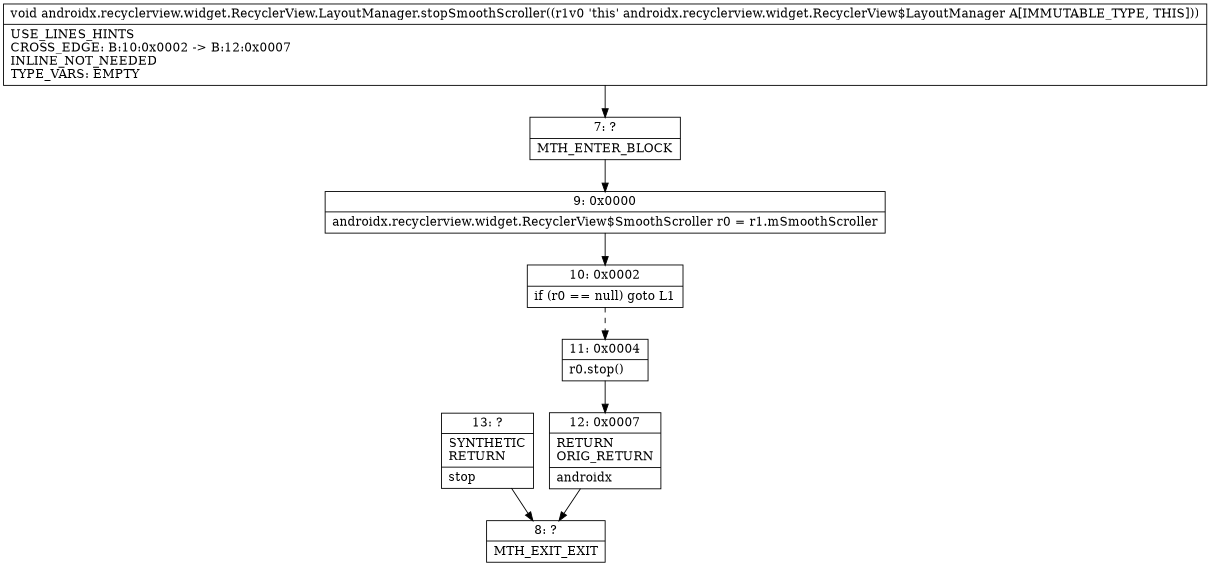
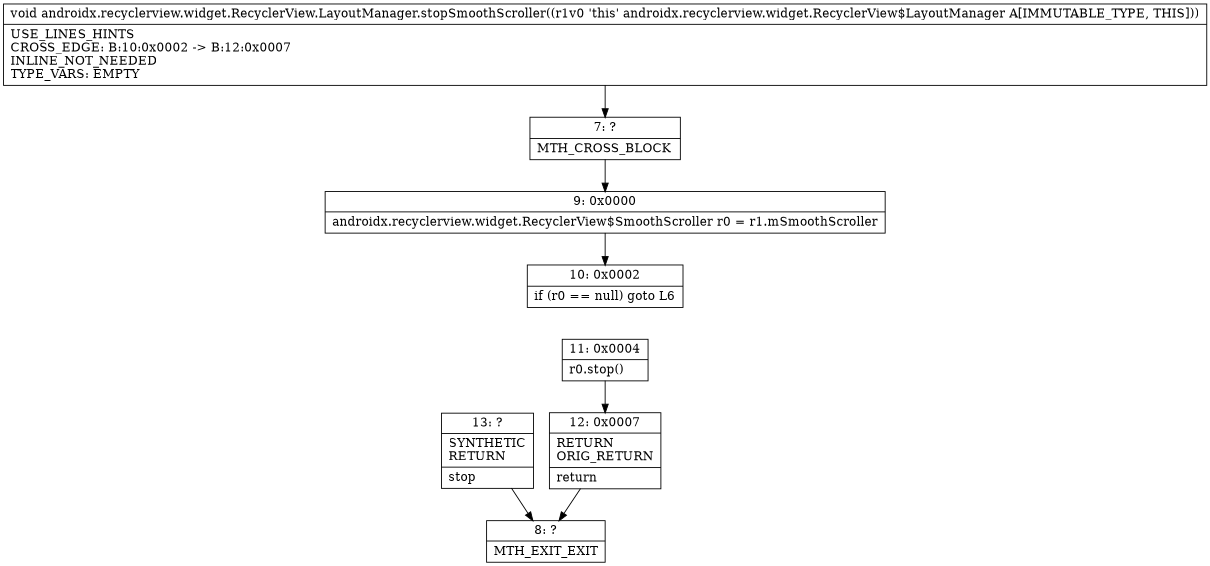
node "7: ?": text "MTH_ENTER_BLOCK" -> "MTH_CROSS_BLOCK"
node "10: 0x0002": text "if (r0 == null) goto L1" -> "if (r0 == null) goto L6"
edge "10: 0x0002" -> "11: 0x0004": removed
node "12: 0x0007": text "androidx" -> "return"
